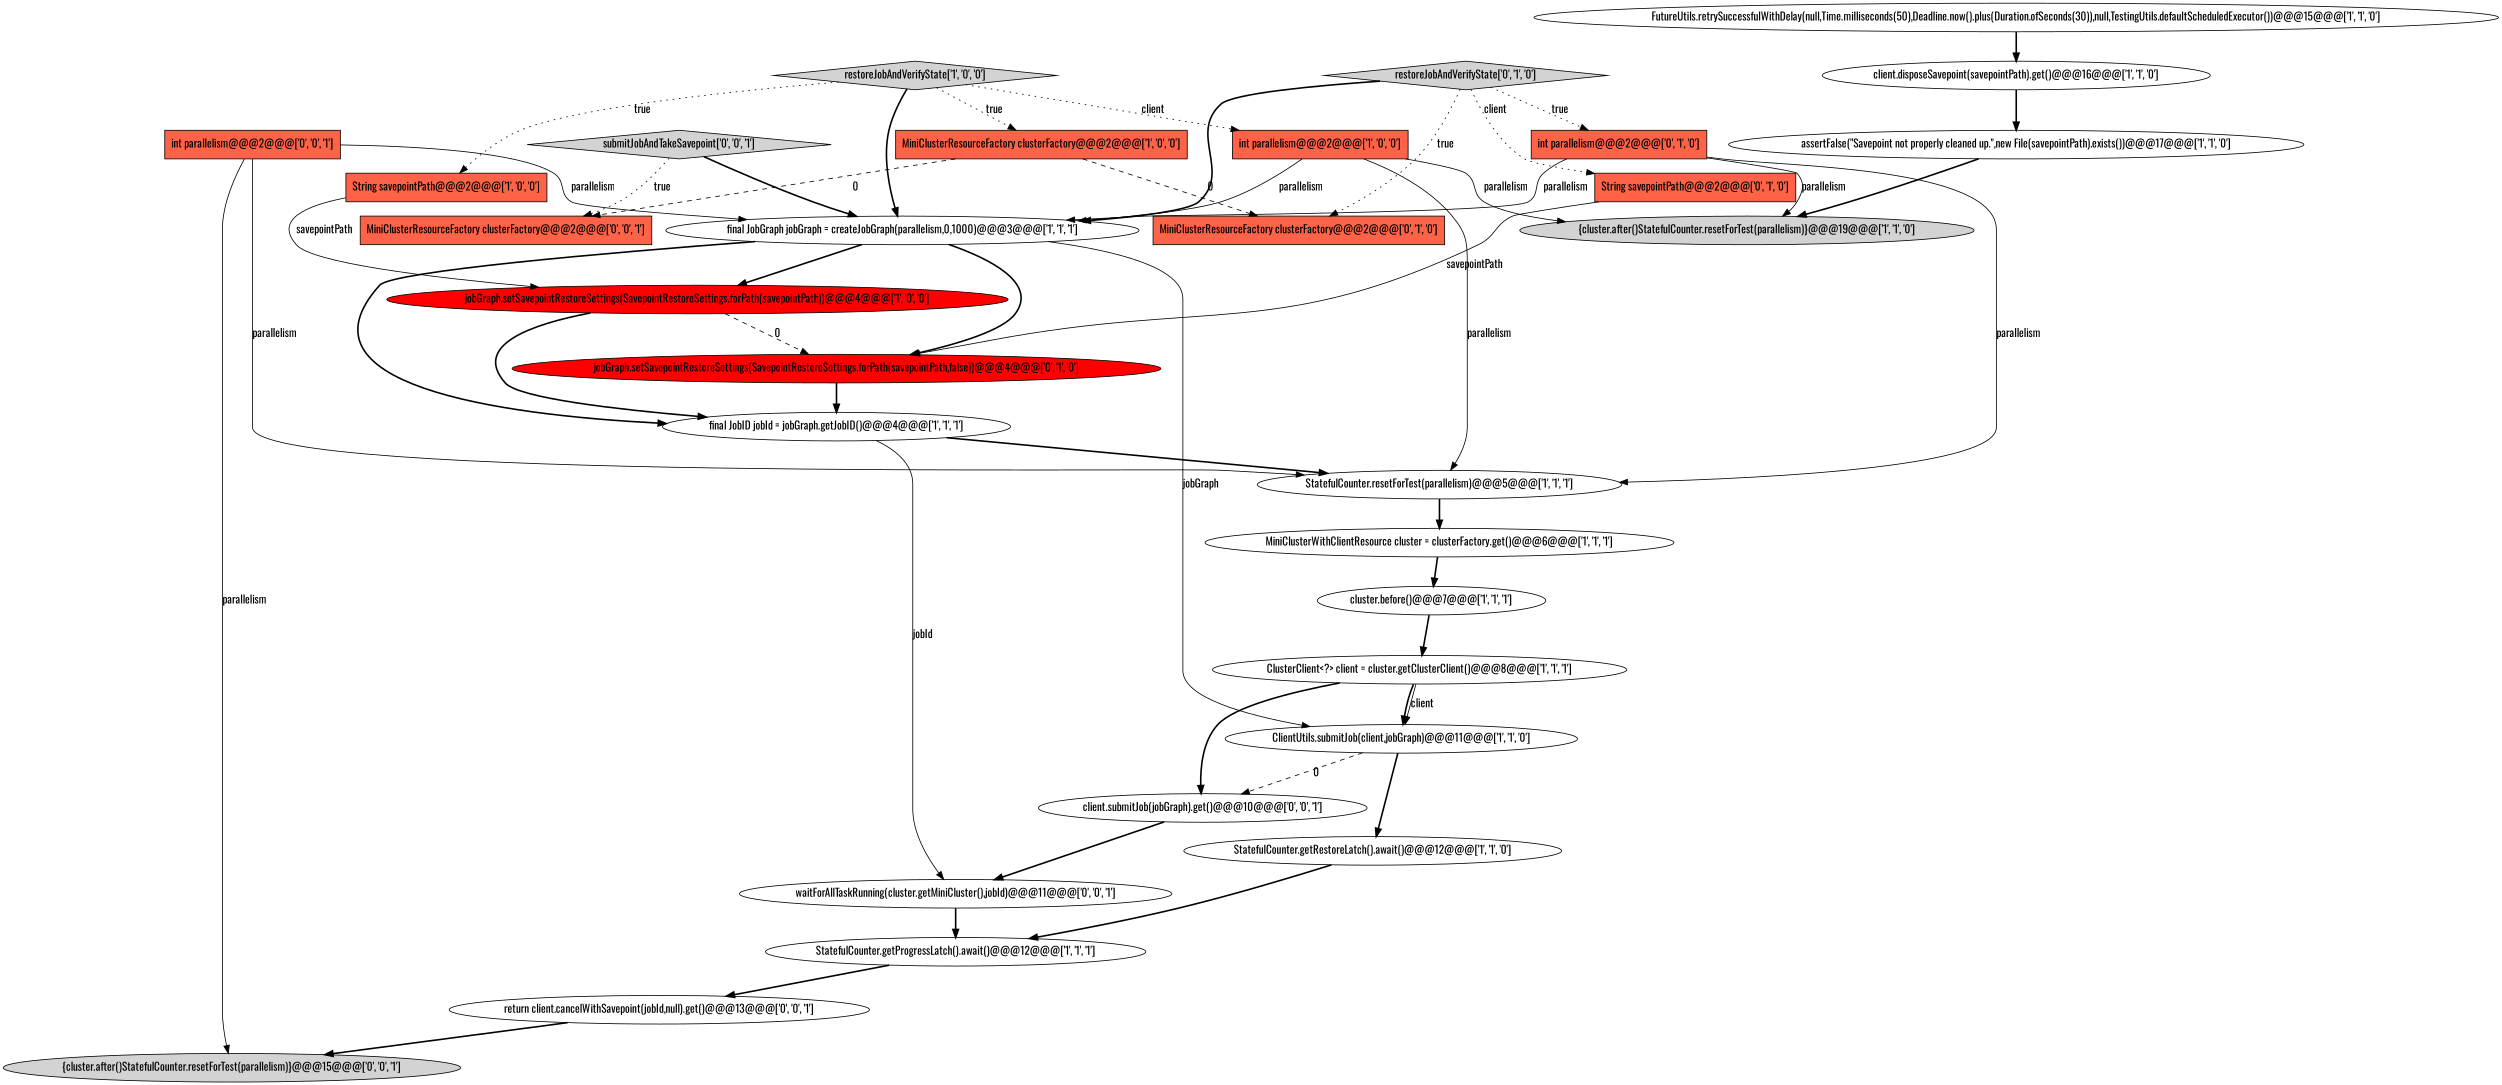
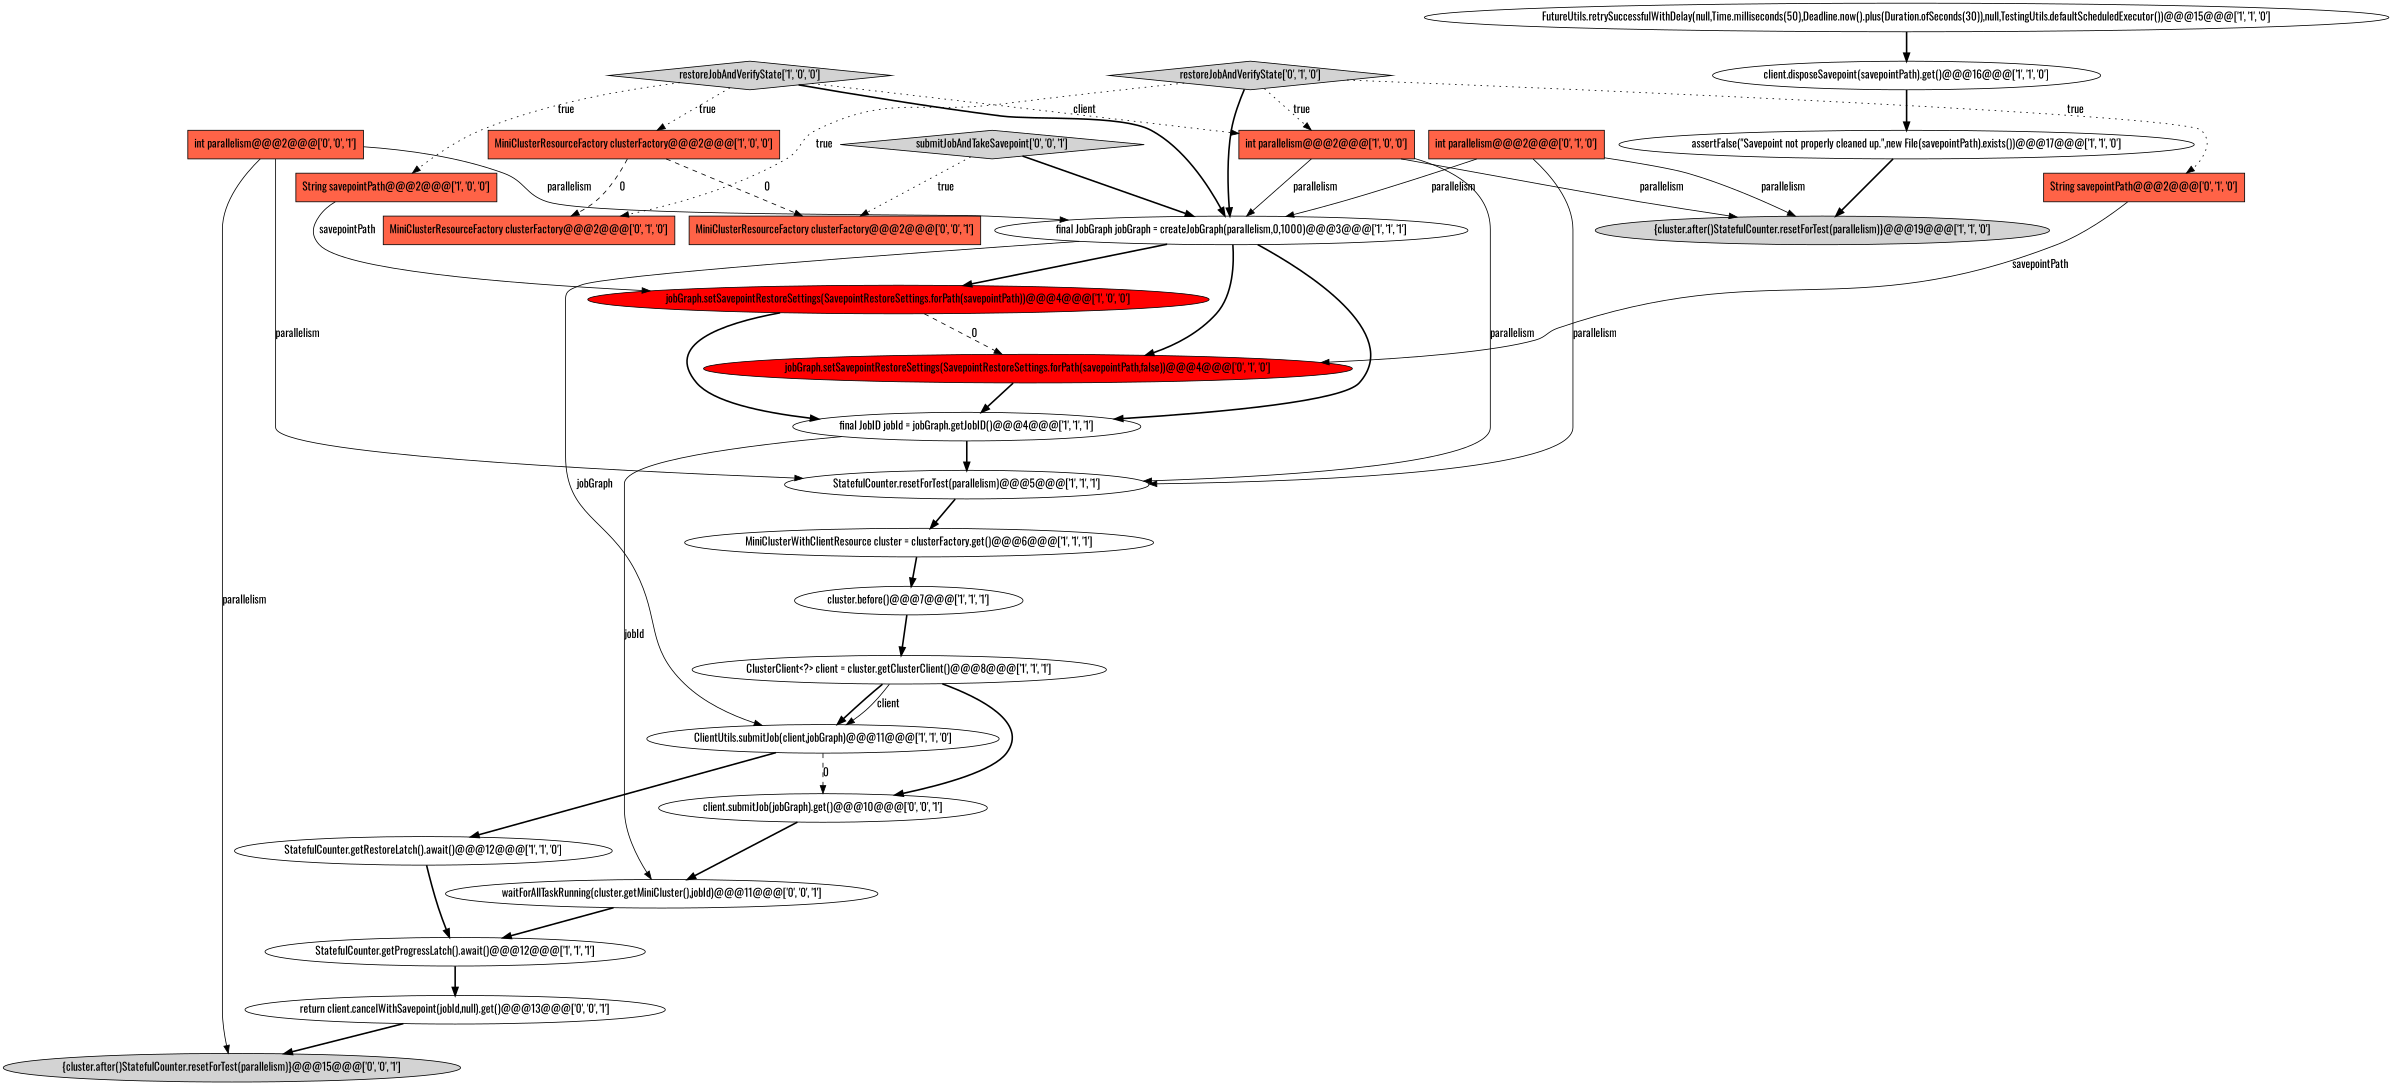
edge "restoreJobAndVerifyState['0', '1', '0']" -> "int parallelism@@@2@@@['0', '1', '0']": now "restoreJobAndVerifyState['0', '1', '0']" -> "int parallelism@@@2@@@['1', '0', '0']"
edge "restoreJobAndVerifyState['0', '1', '0']" -> "String savepointPath@@@2@@@['0', '1', '0']": label "client" -> "true"
